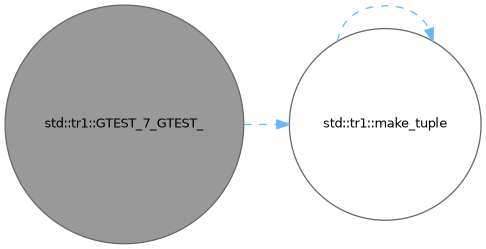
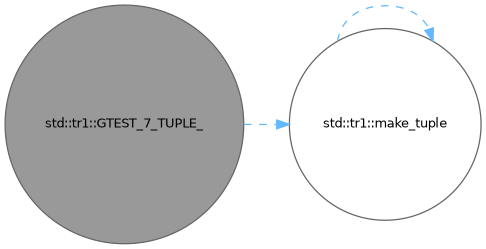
node "std::tr1::GTEST_7_GTEST_": label "std::tr1::GTEST_7_GTEST_" -> "std::tr1::GTEST_7_TUPLE_"
